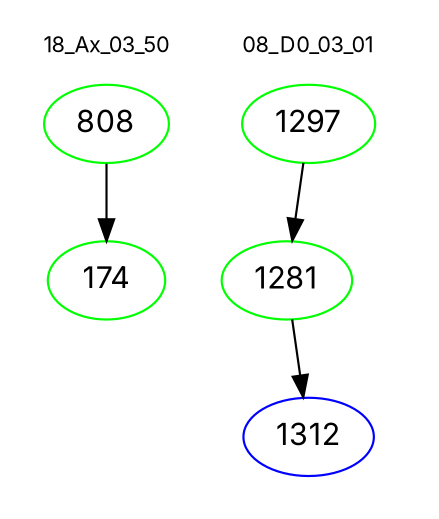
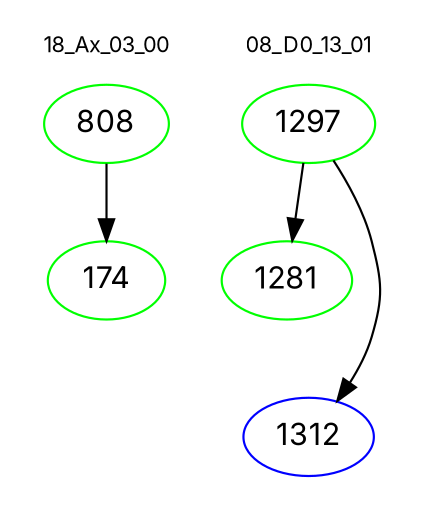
cluster "18_Ax_03_50": label "18_Ax_03_50" -> "18_Ax_03_00"
cluster "08_D0_03_01": label "08_D0_03_01" -> "08_D0_13_01"
edge "1281" -> "1312": now "1297" -> "1312"
